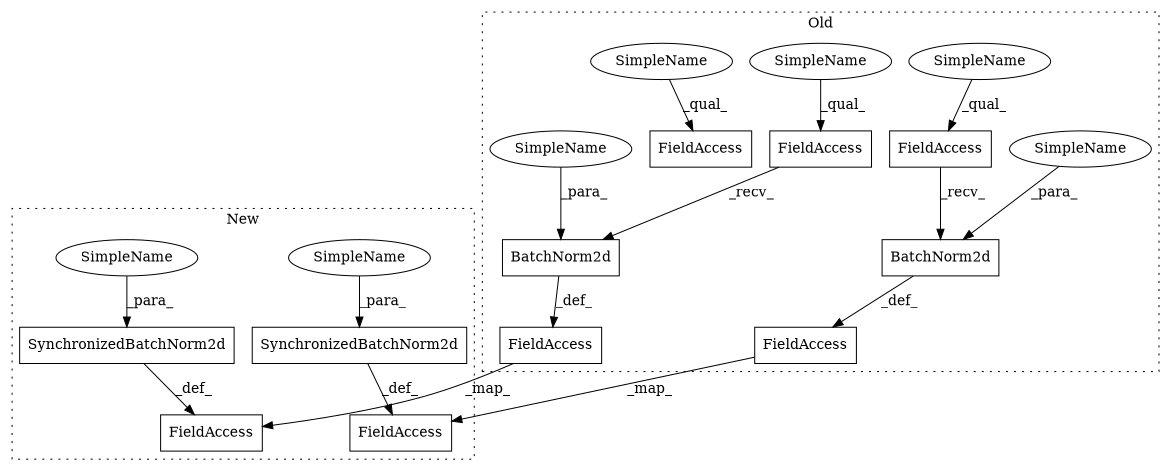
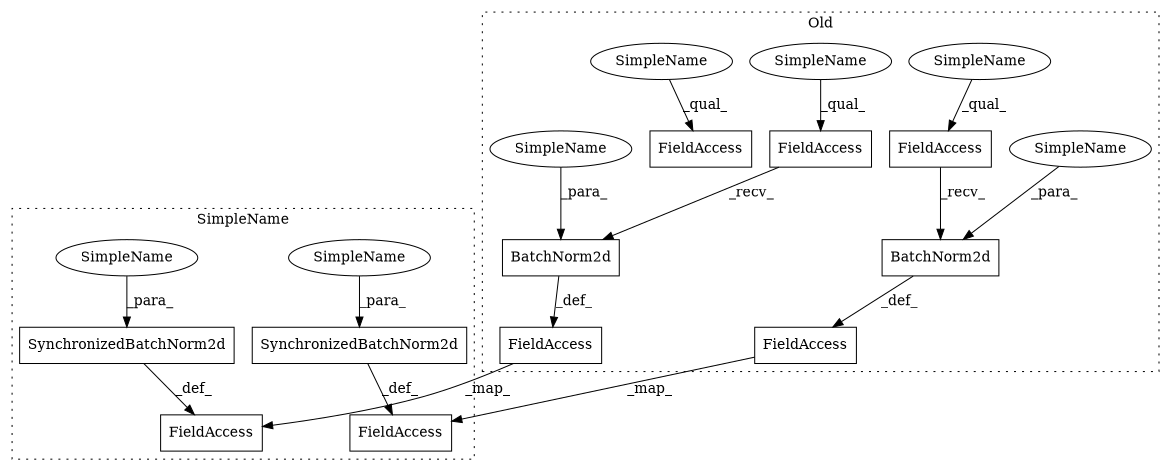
cluster "New": label "New" -> "SimpleName"
